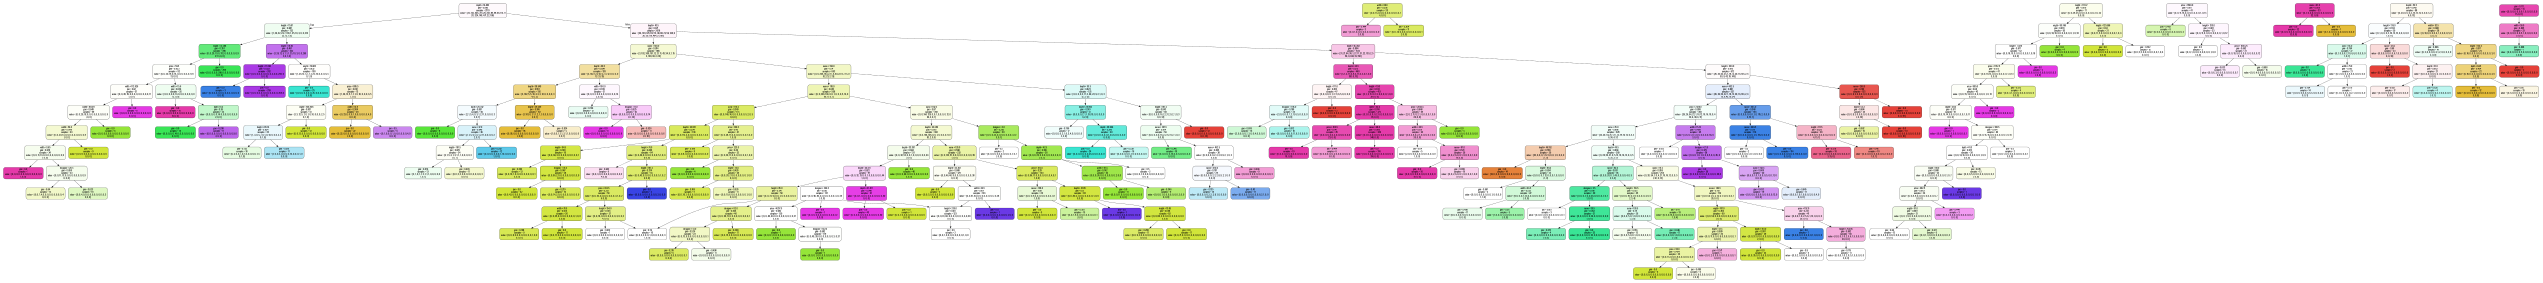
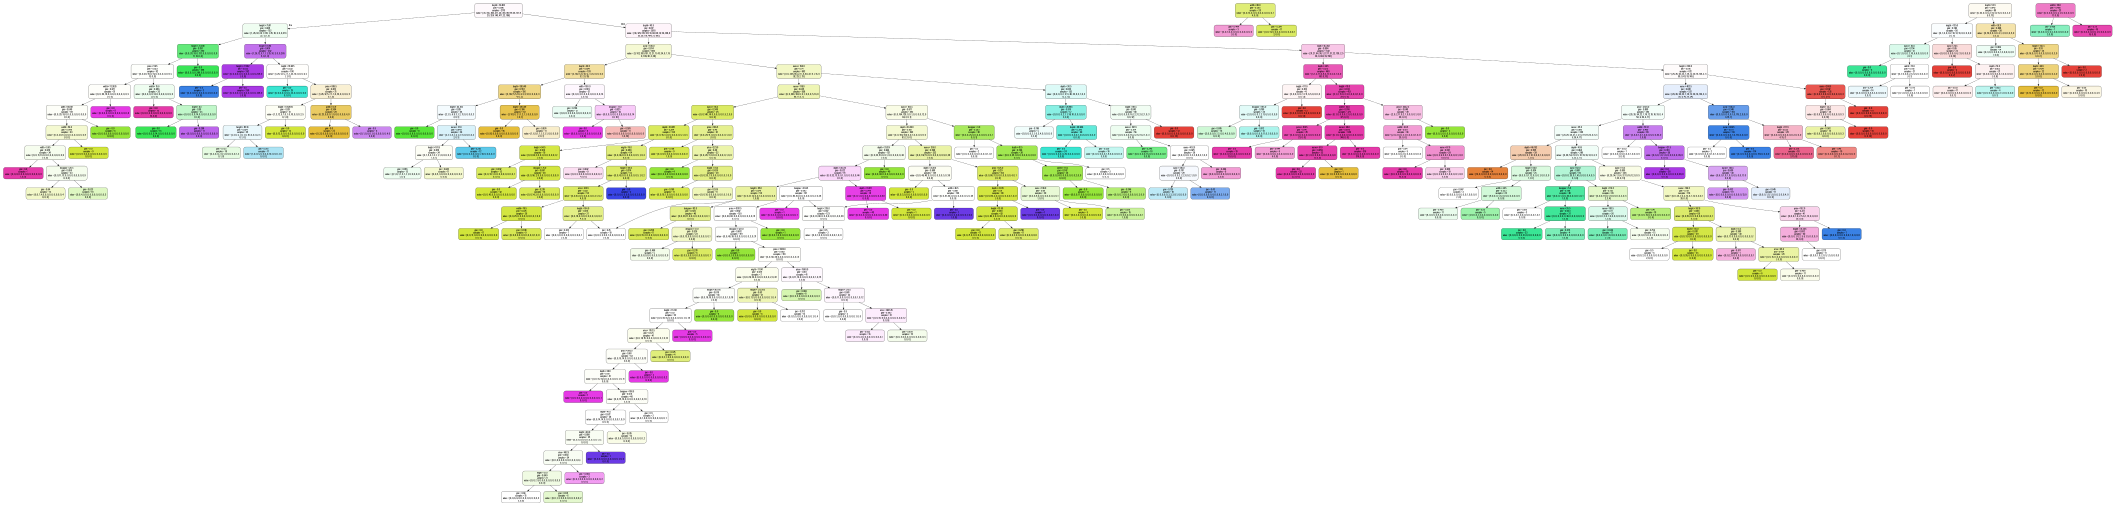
edge "gini = 0.117" -> "width ≤ 59.0": reversed
edge "name ≤ 68.0" -> "name ≤ 61.0": added
node "price ≤ 1385.0": added
